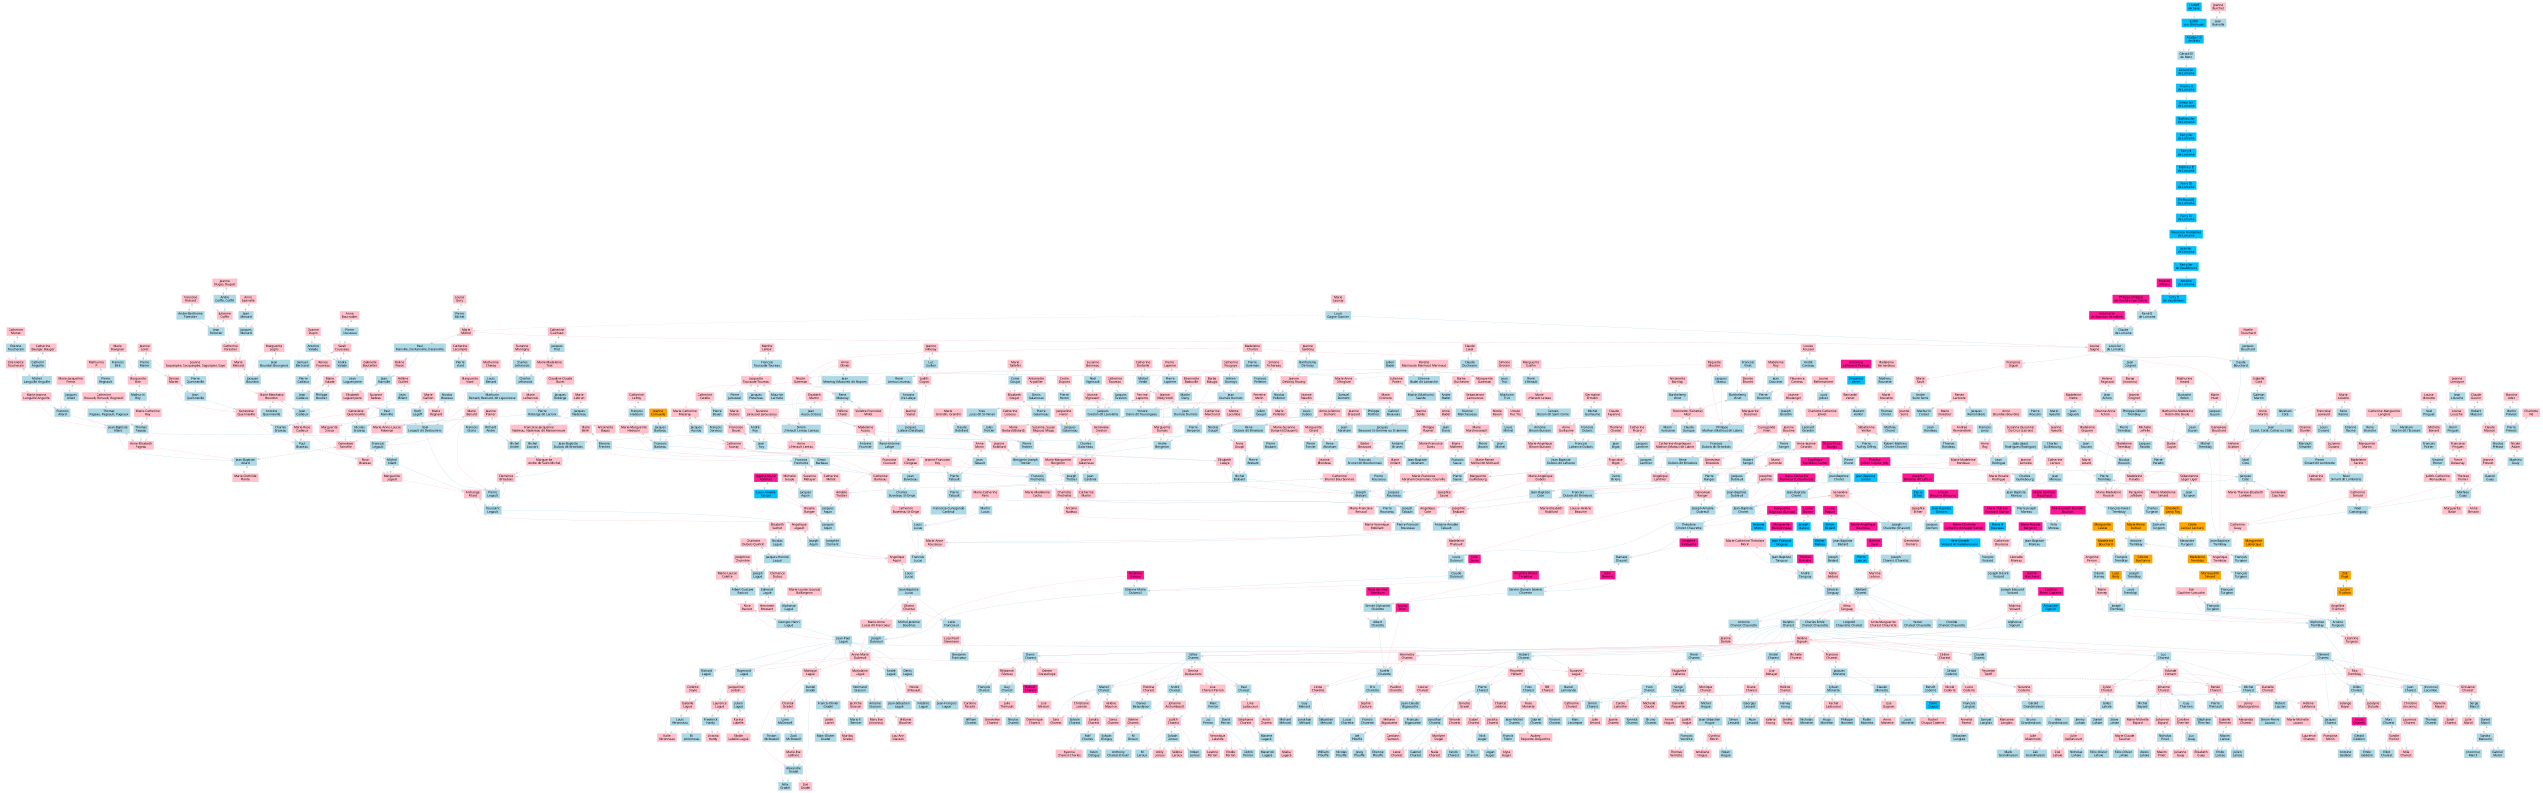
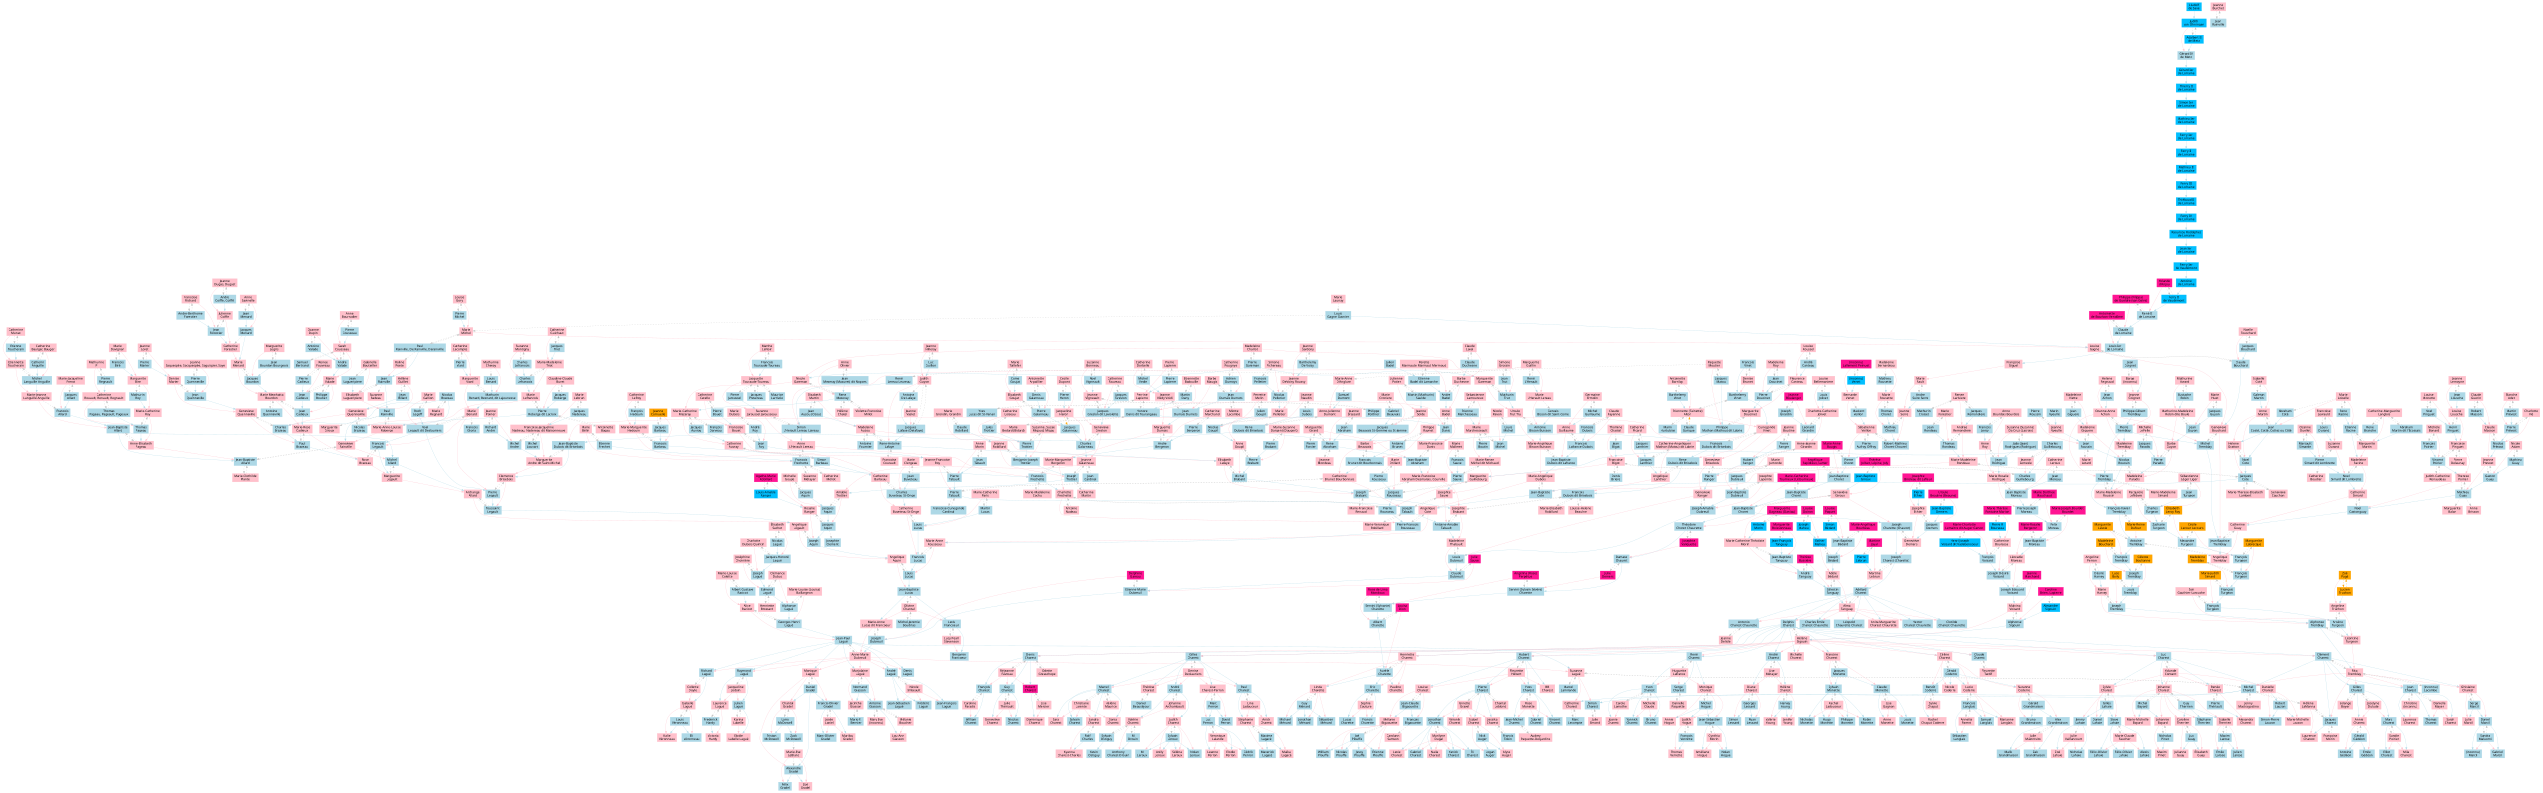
node "Jeanne Boulanger": fillcolor pink -> deeppink
node "Sylvie Chaput": fillcolor deepskyblue -> pink
node "Annie Charest": fillcolor deeppink -> pink
